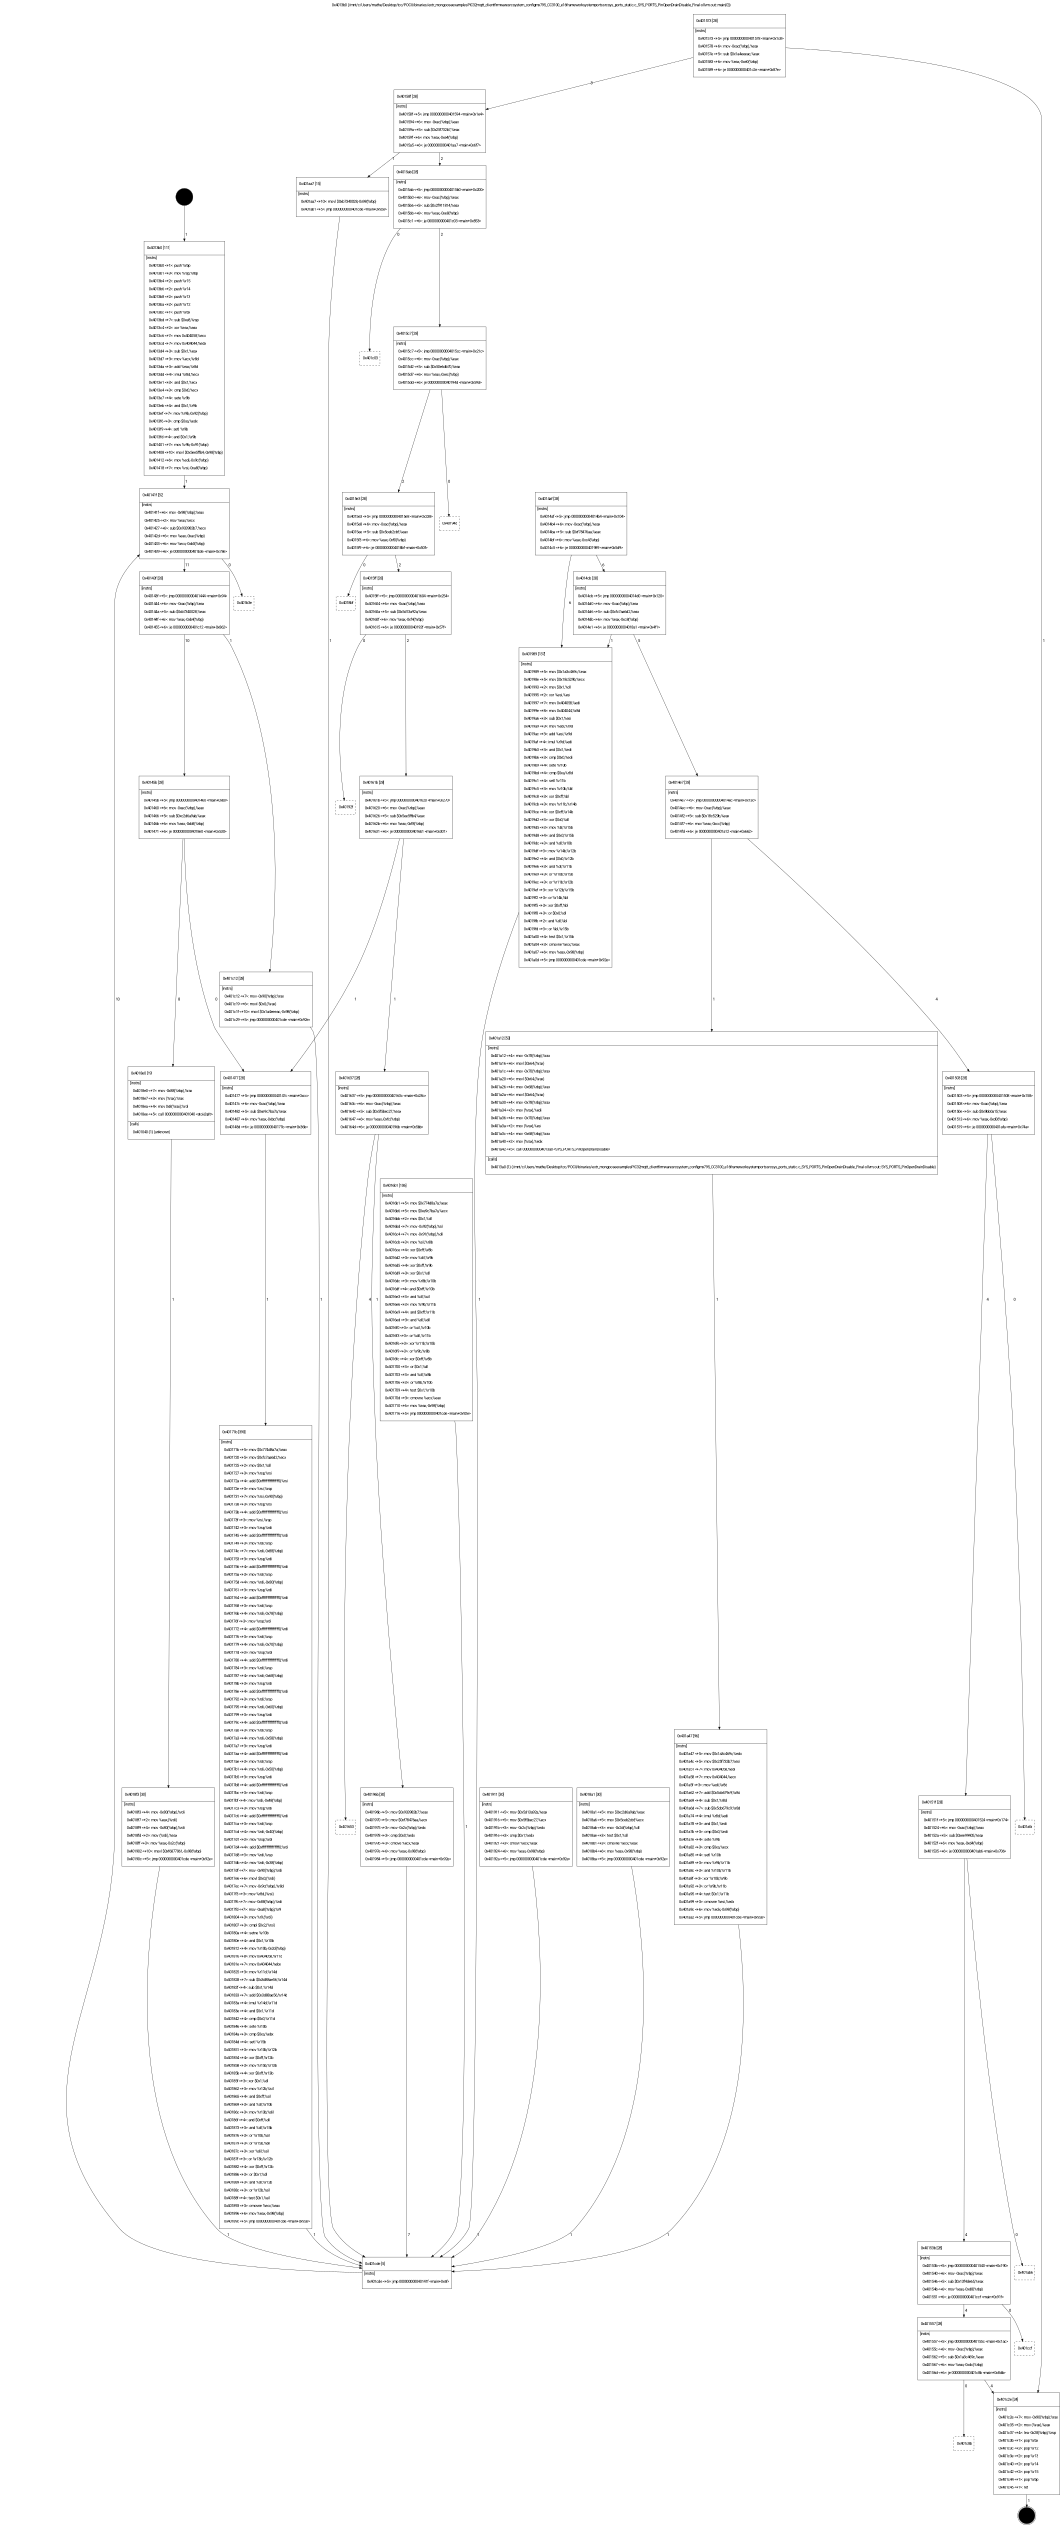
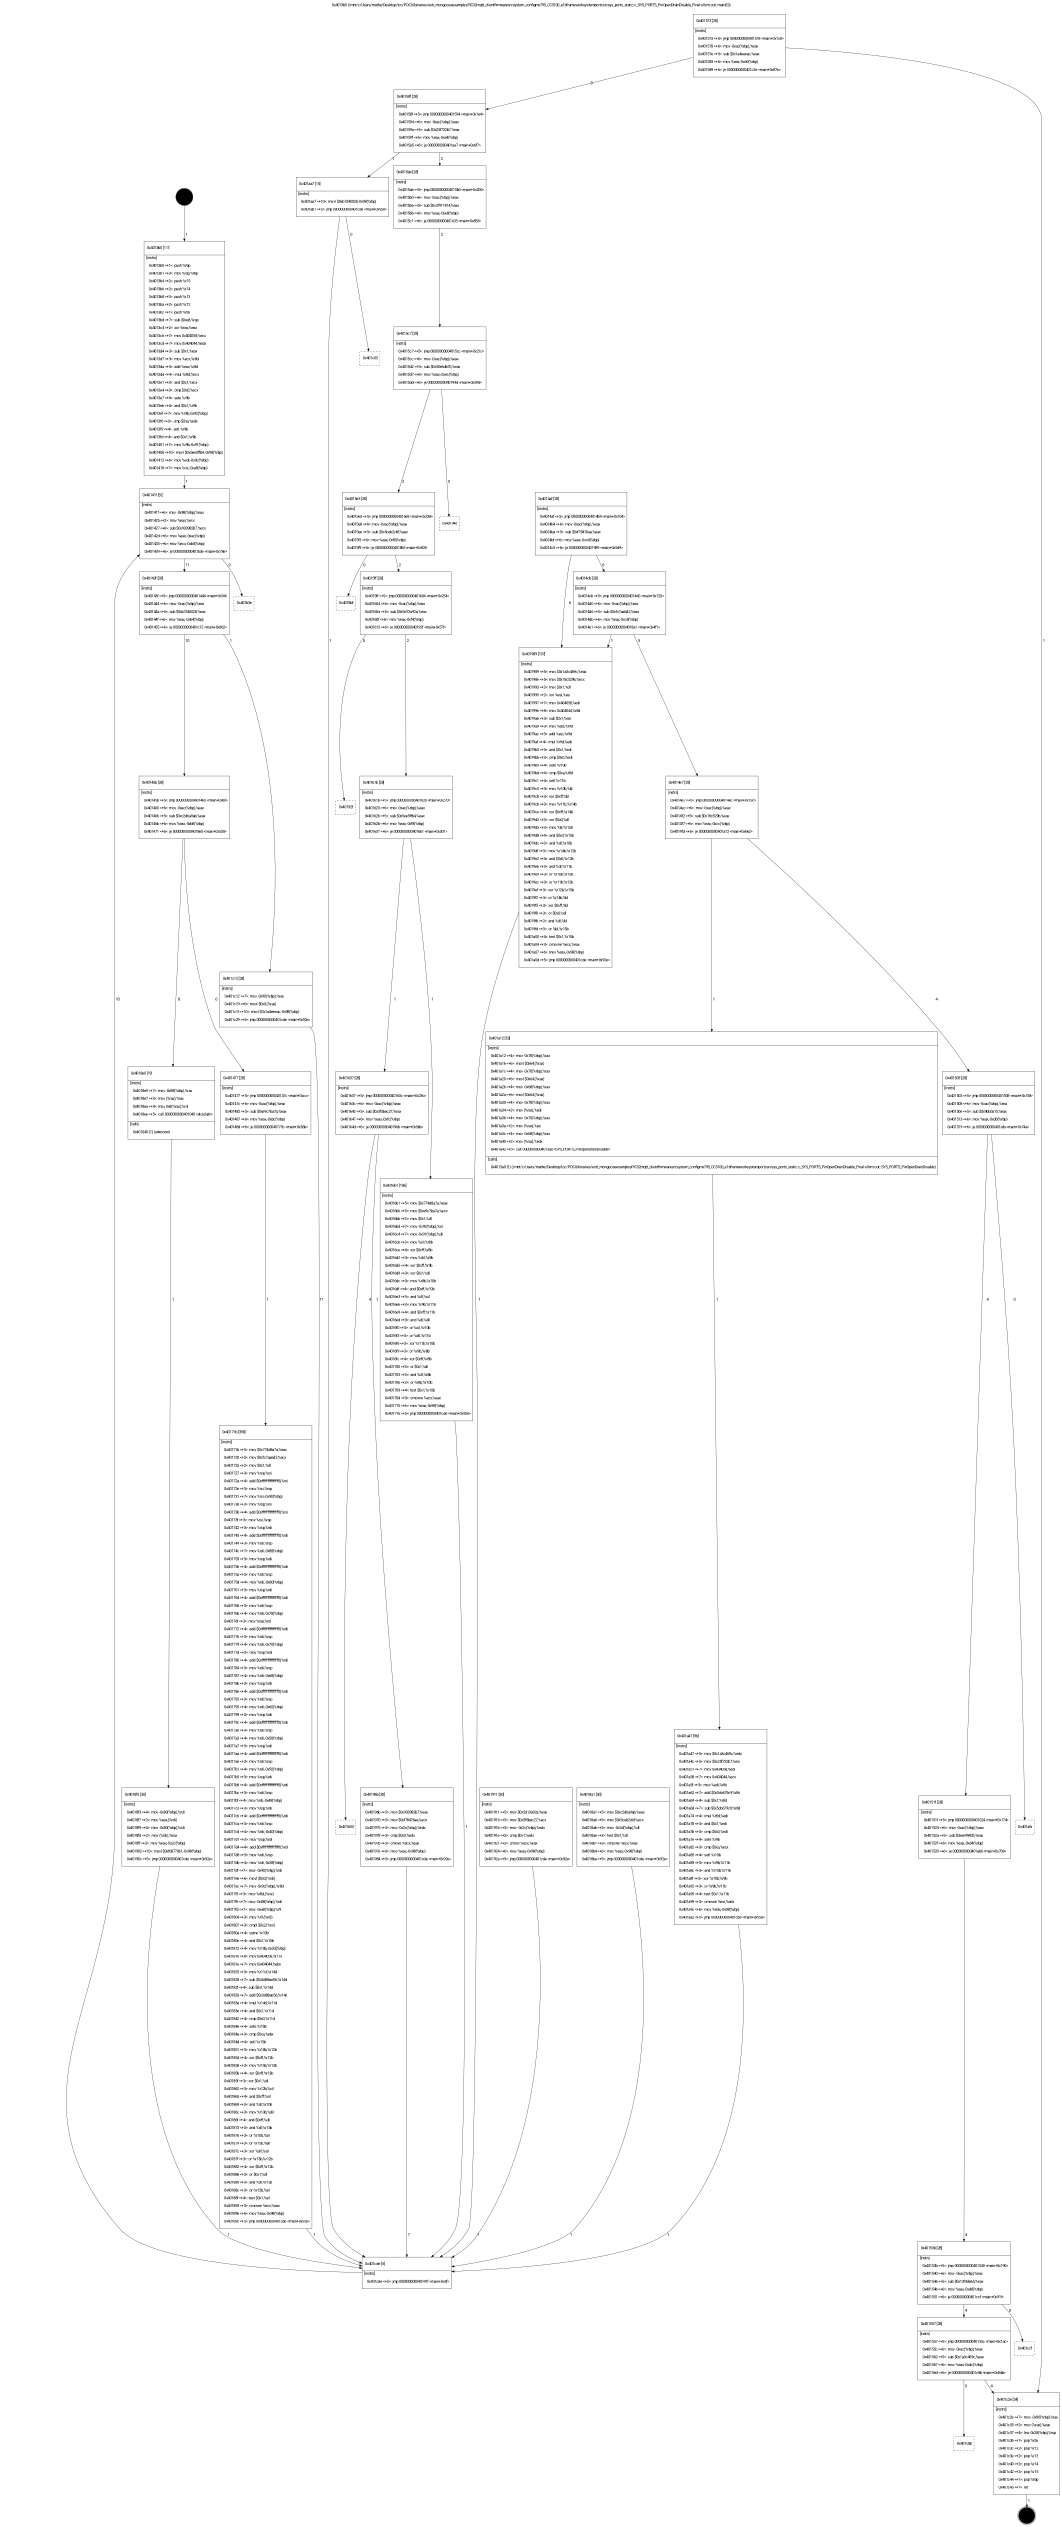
edge "0x4015ab [28]" -> "0x401c03": now "0x401aa7 [15]" -> "0x401c03"
edge "0x40161b [28]" -> "0x401477 [28]": now "0x40161b [28]" -> "0x4016b1 [106]"
edge "0x401c12 [28]" -> "0x401cde [5]": label " 1" -> " 11"
node "0x401ab6": removed
